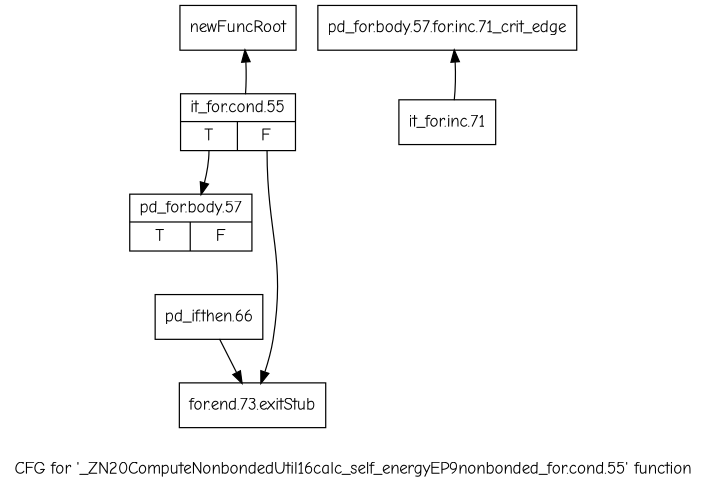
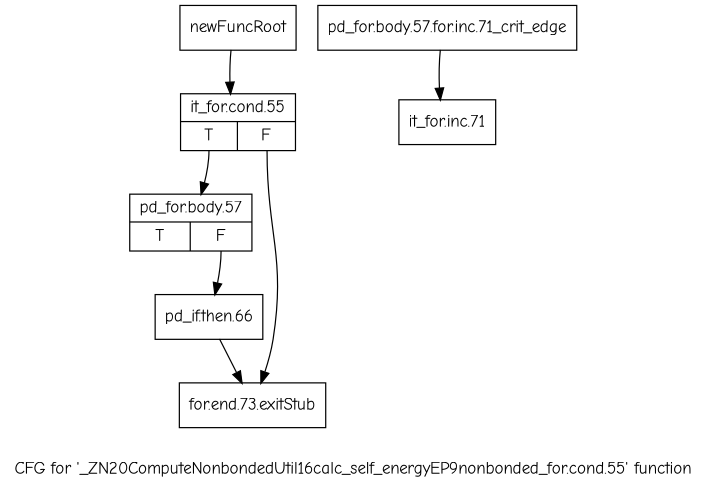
edge "it_for.cond.55" -> "newFuncRoot": reversed
edge "it_for.inc.71" -> "pd_for.body.57.for.inc.71_crit_edge": reversed
edge "pd_for.body.57" -> "pd_if.then.66": added
